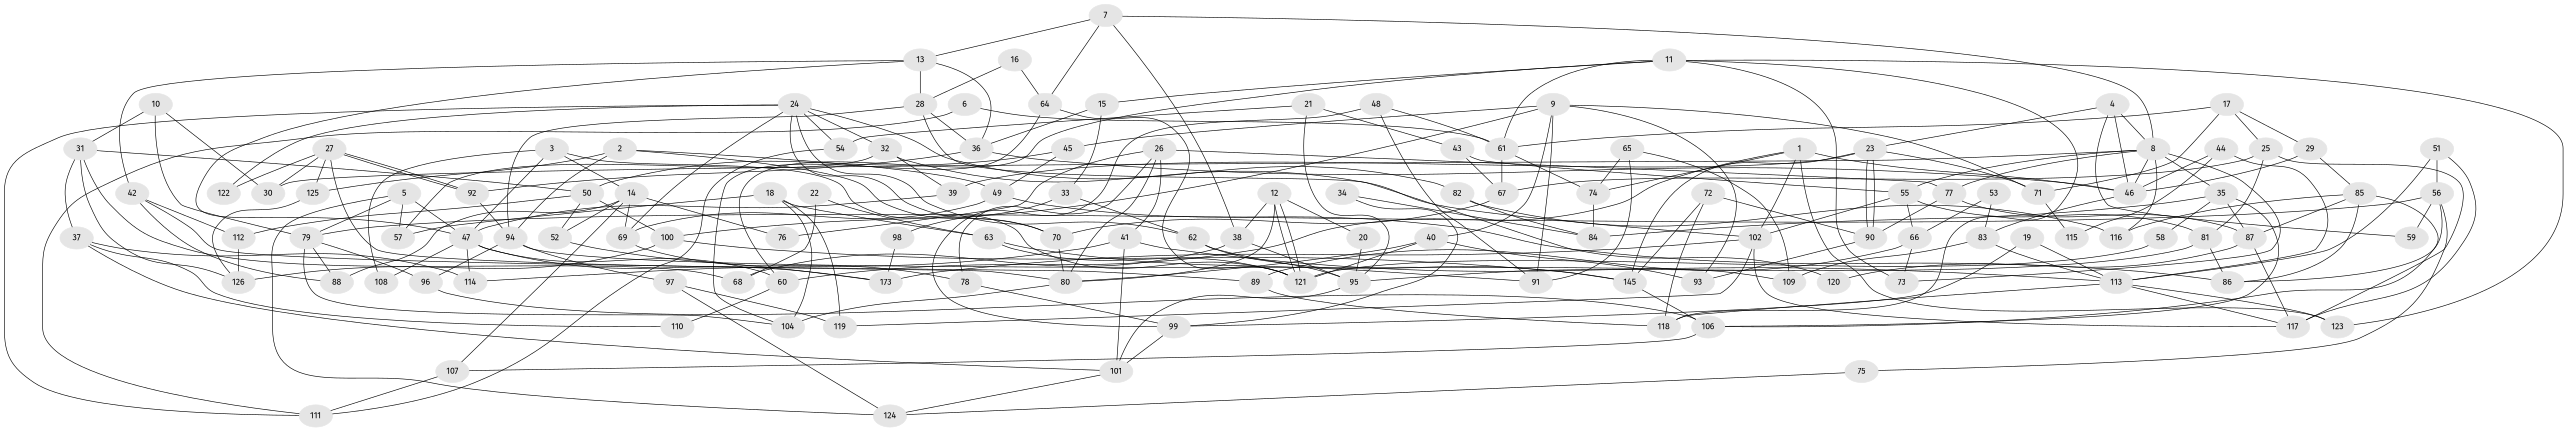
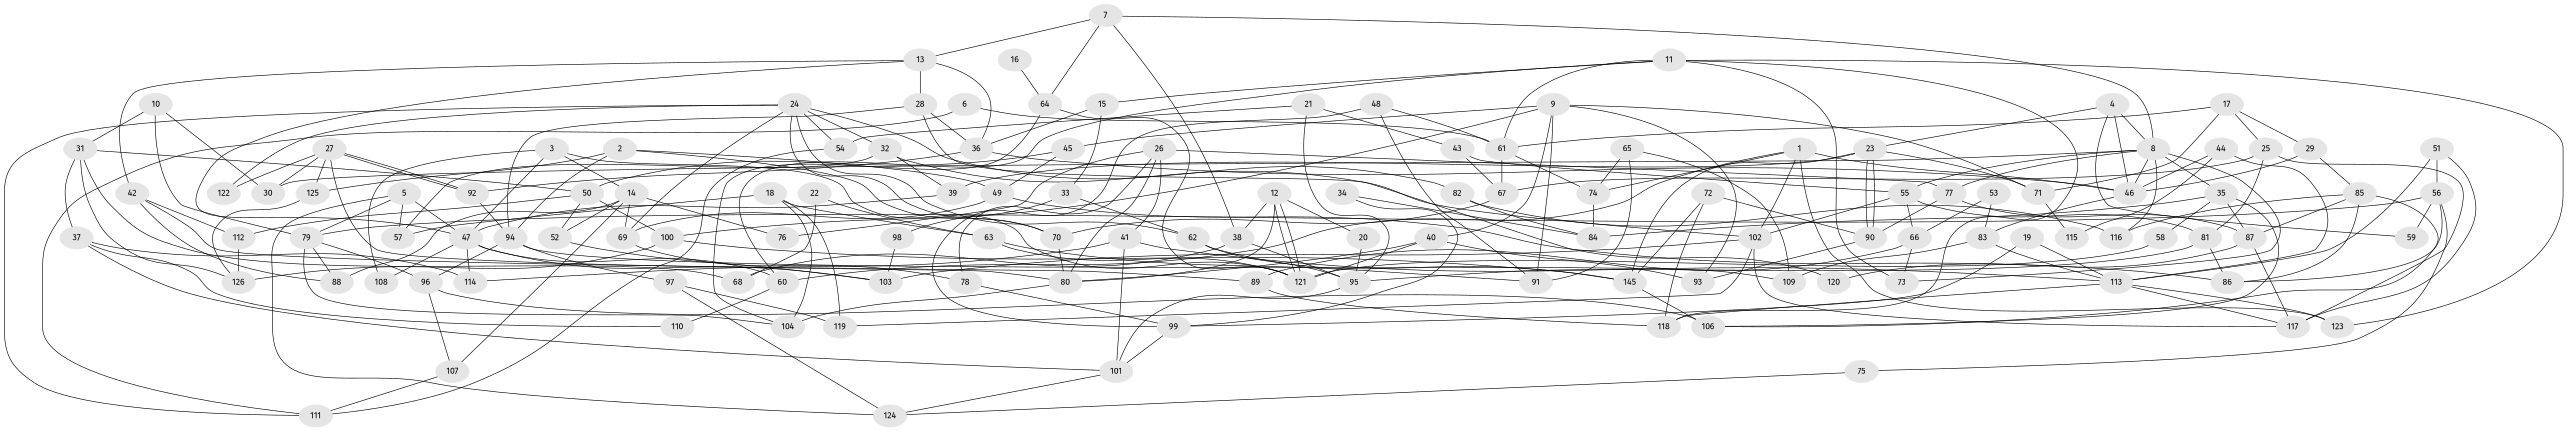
edge "16" -- "28": removed
node "173": label "173" -> "103"
edge "106" -- "107": now "96" -- "107"
